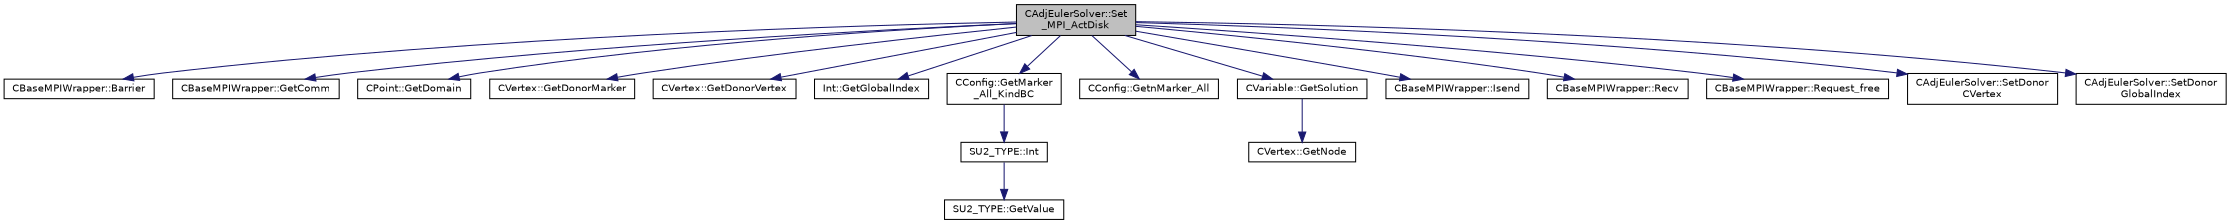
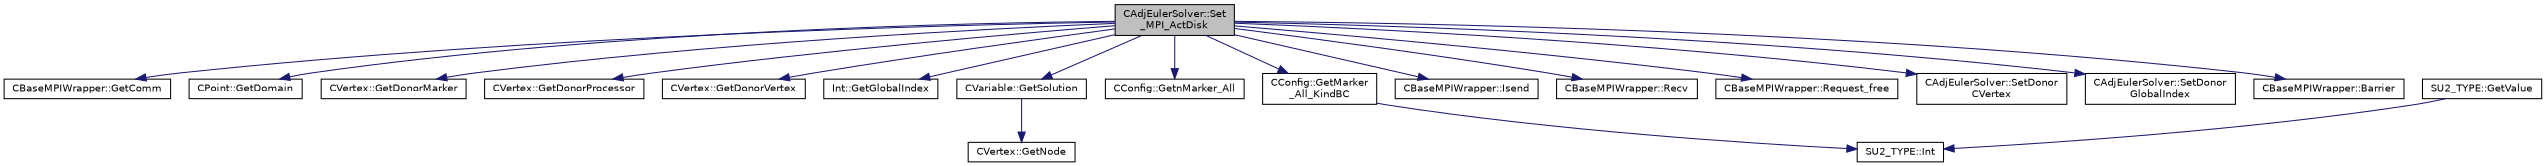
node "CVertex::GetDonorProcessor": added
edge "SU2_TYPE::Int" -> "SU2_TYPE::GetValue": reversed
